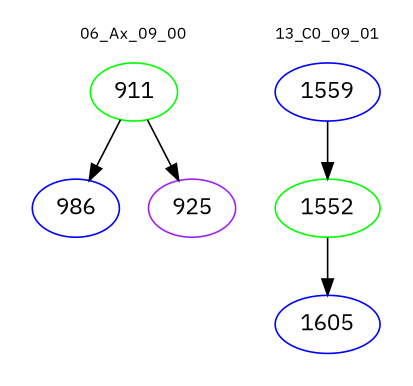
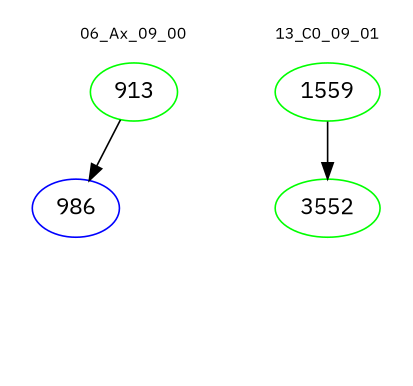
node "911": label "911" -> "913"
node "1559": color blue -> green
node "925": removed
node "1552": label "1552" -> "3552"
node "1605": removed
